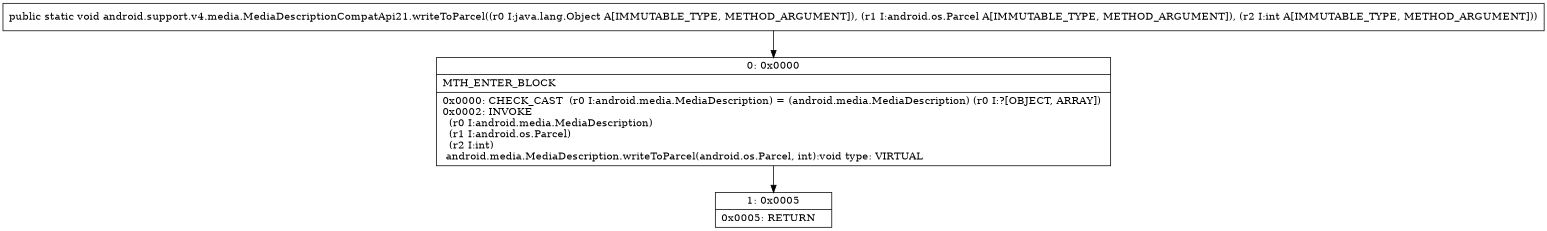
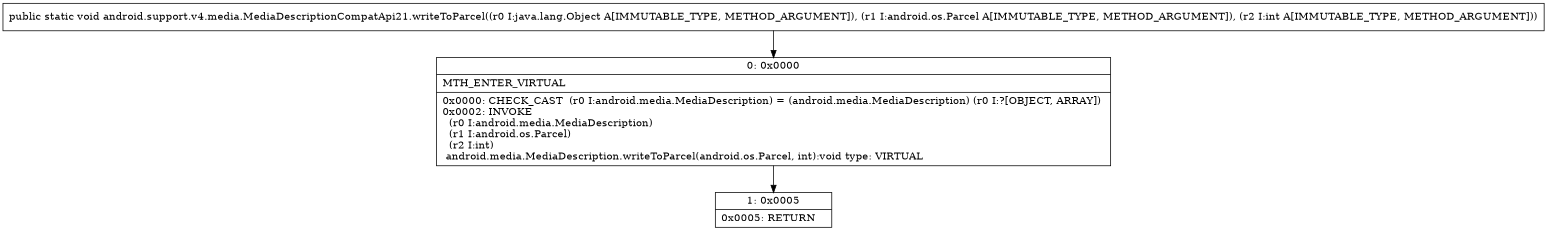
node "0: 0x0000": text "MTH_ENTER_BLOCK" -> "MTH_ENTER_VIRTUAL"
